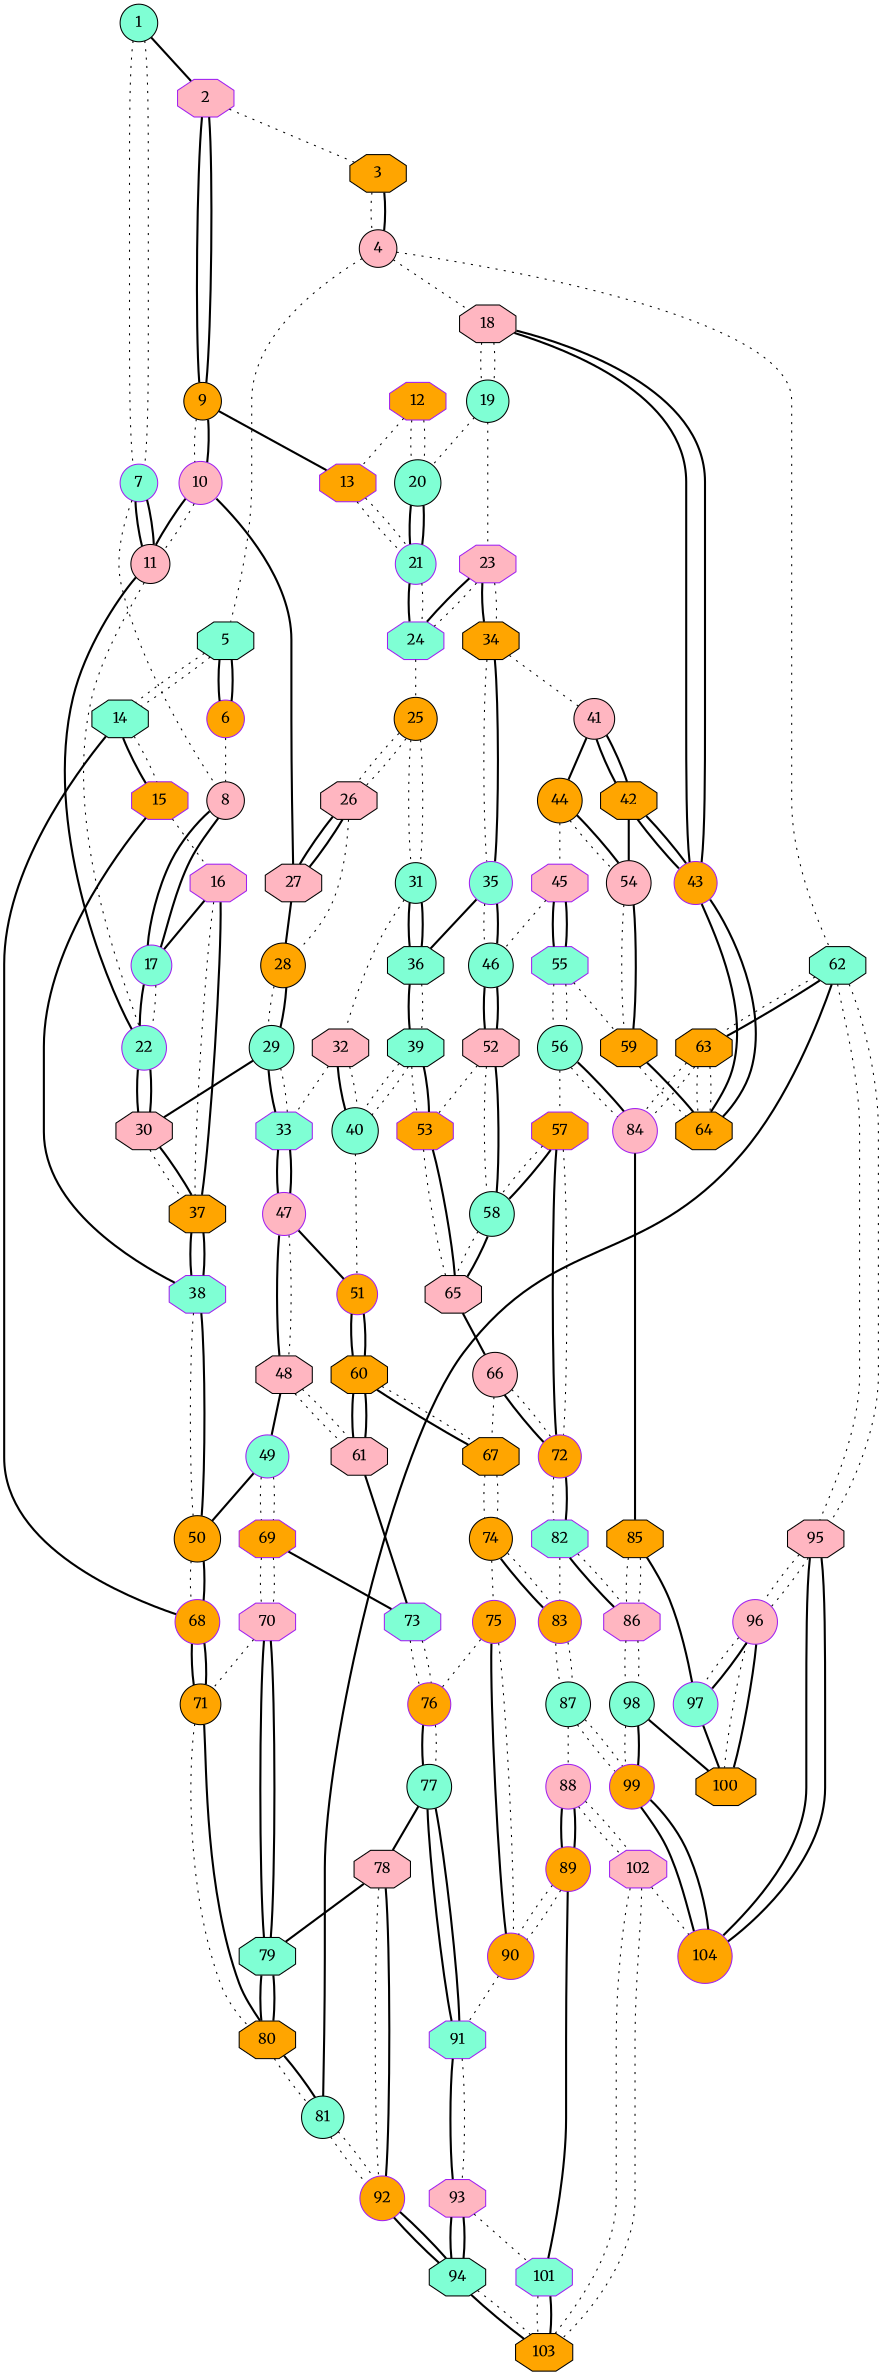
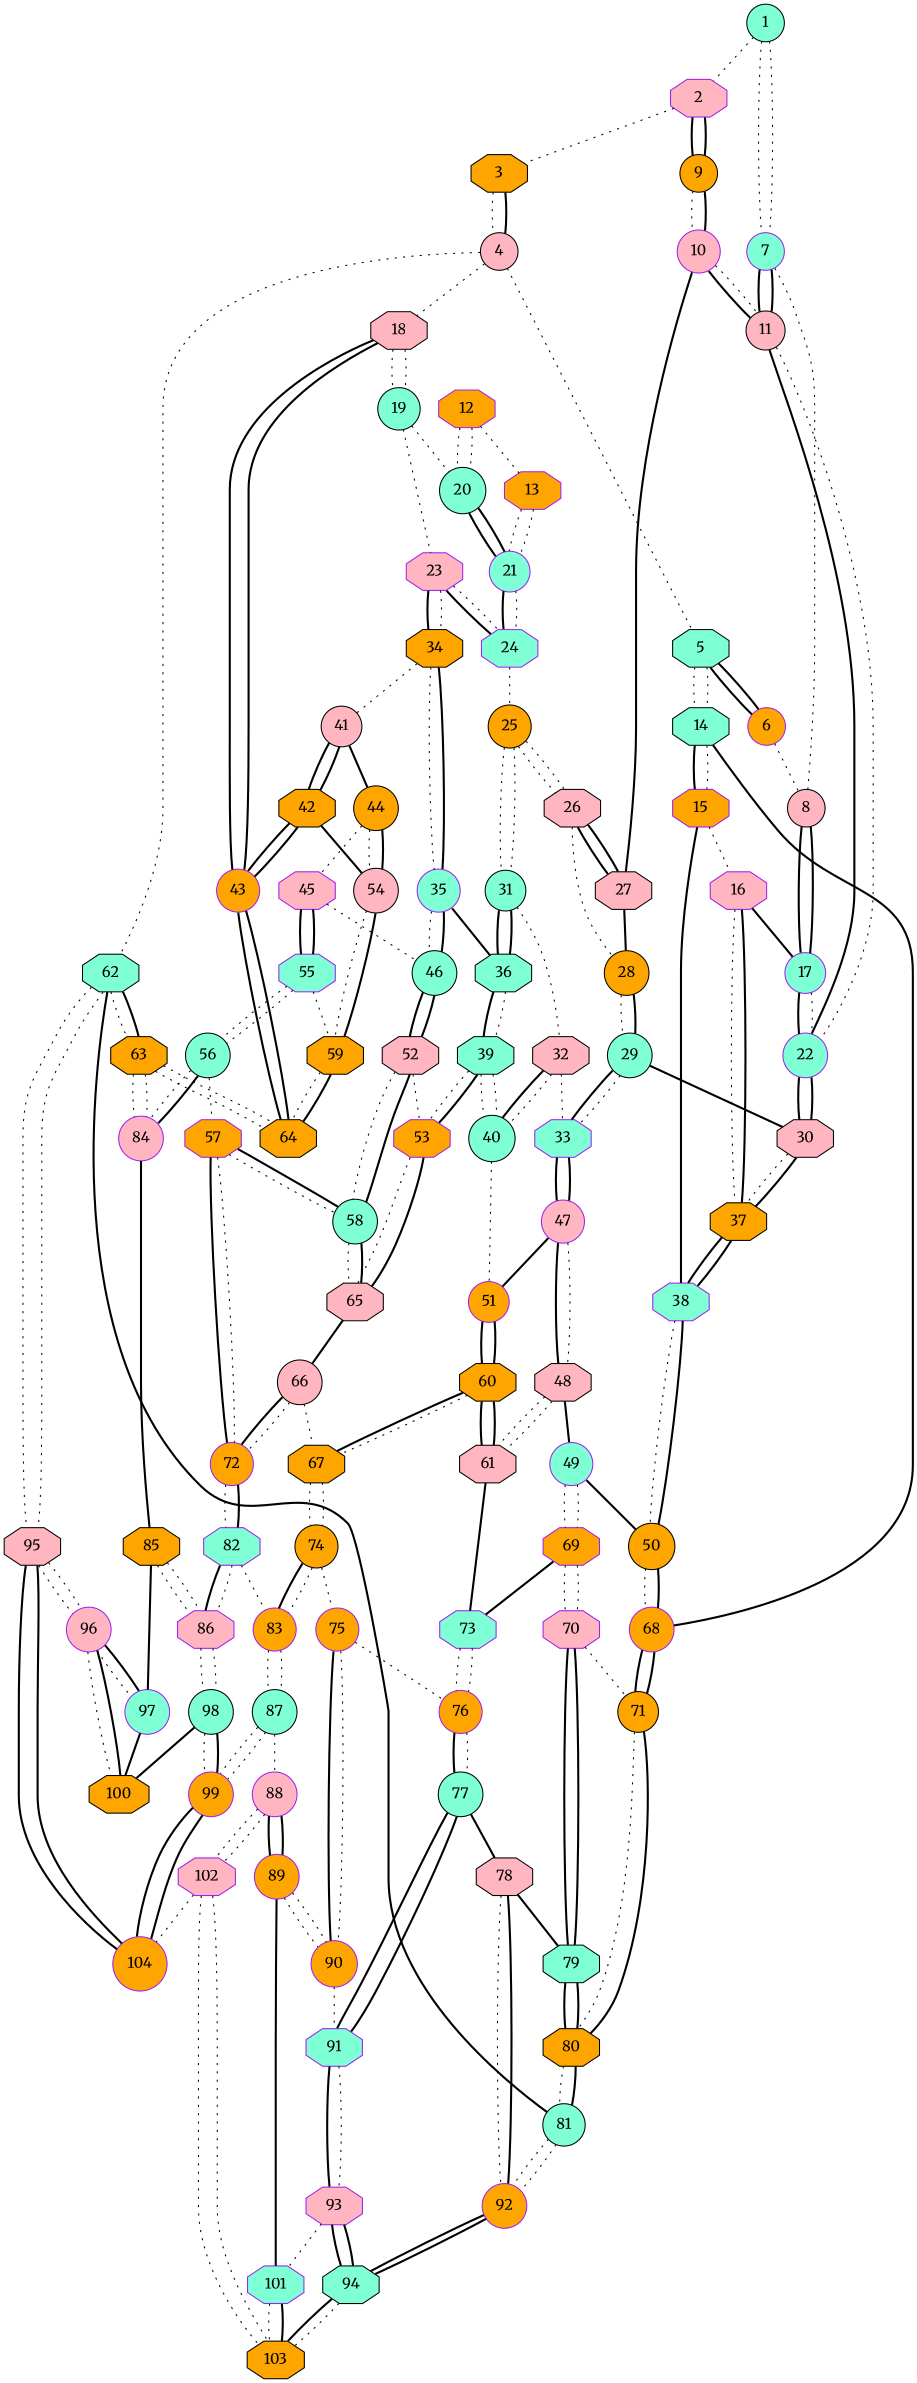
edge "1" -- "2": style bold -> dotted
edge "9" -- "13": removed
